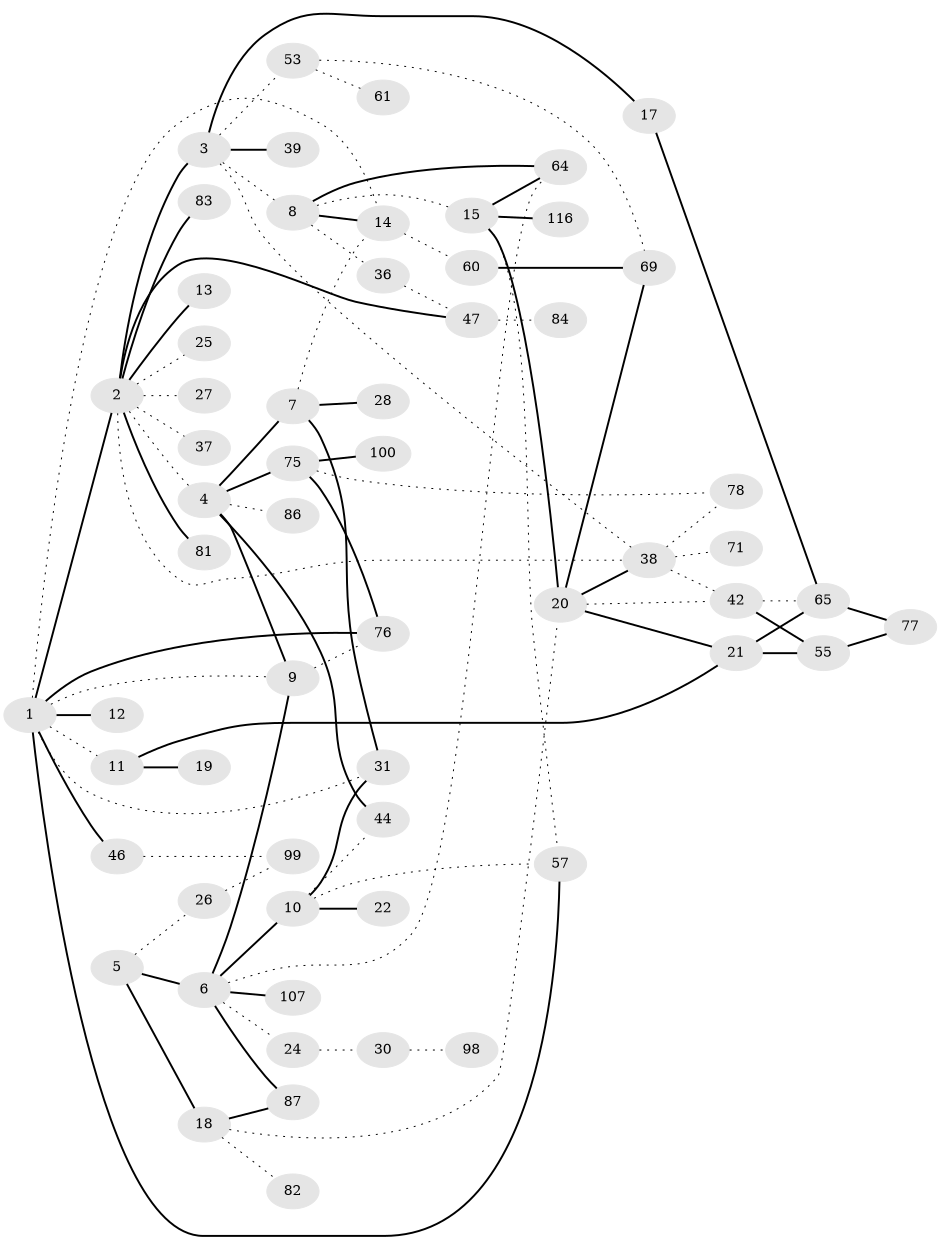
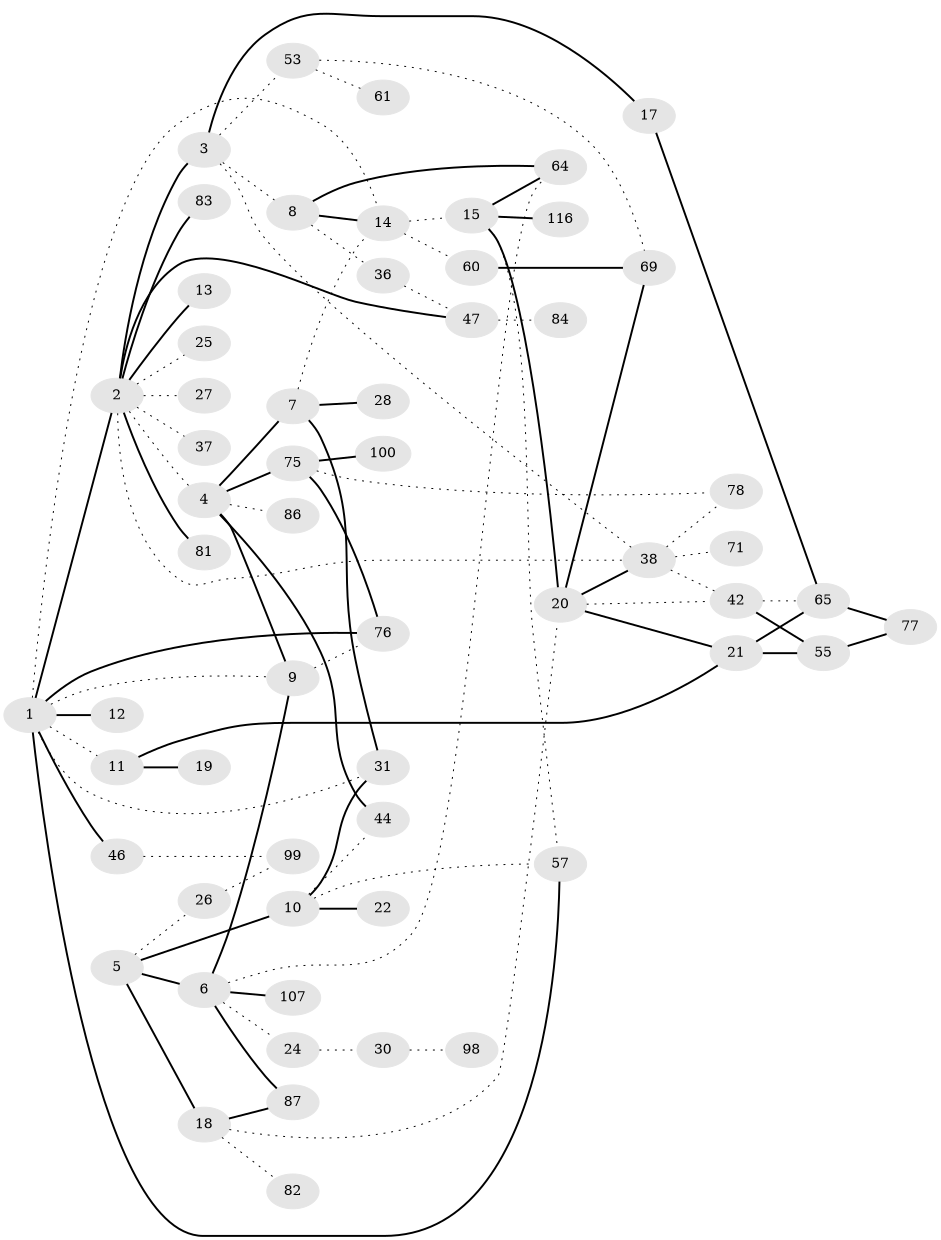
node "39": removed
edge "8" -- "15": now "14" -- "15"
edge "10" -- "6": now "10" -- "5"
